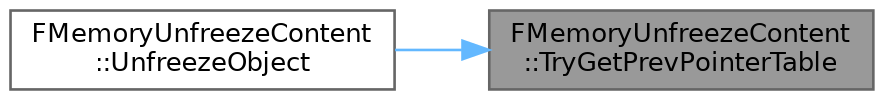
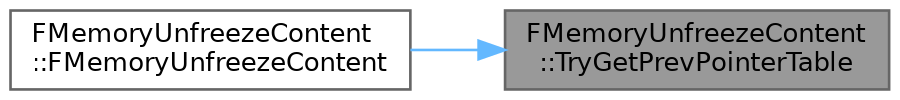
node "FMemoryUnfreezeContent ::UnfreezeObject": label "FMemoryUnfreezeContent ::UnfreezeObject" -> "FMemoryUnfreezeContent ::FMemoryUnfreezeContent"
